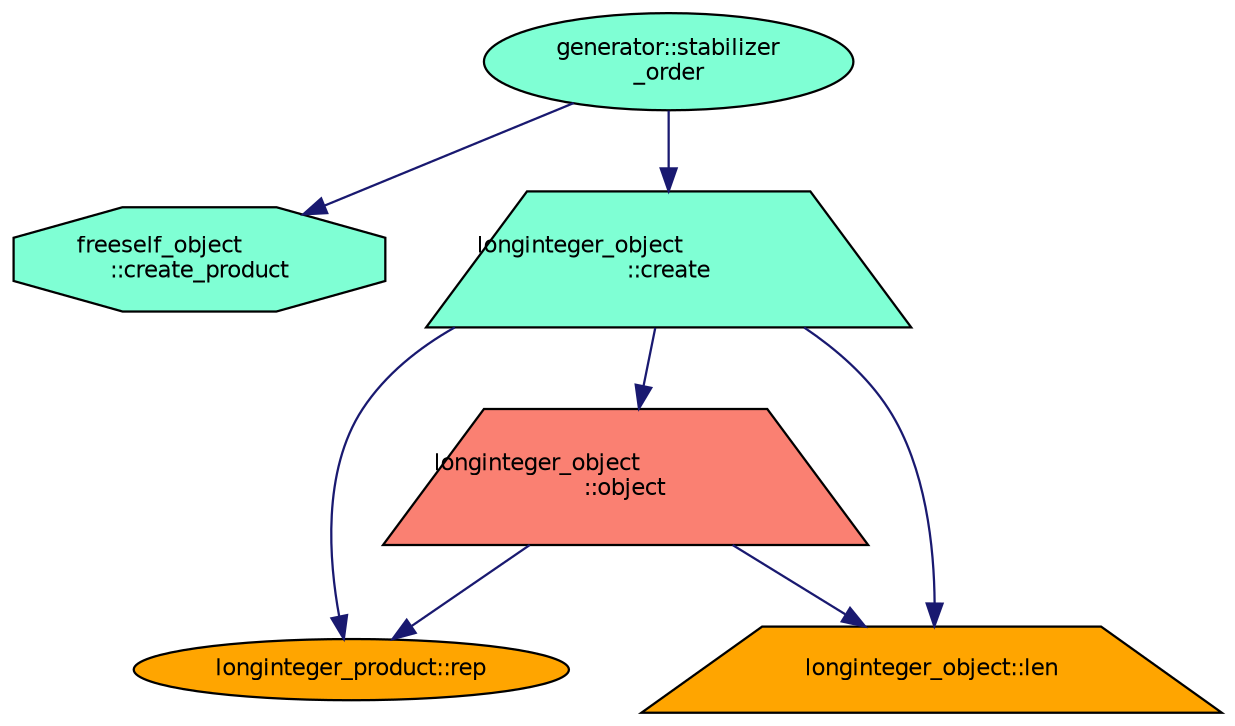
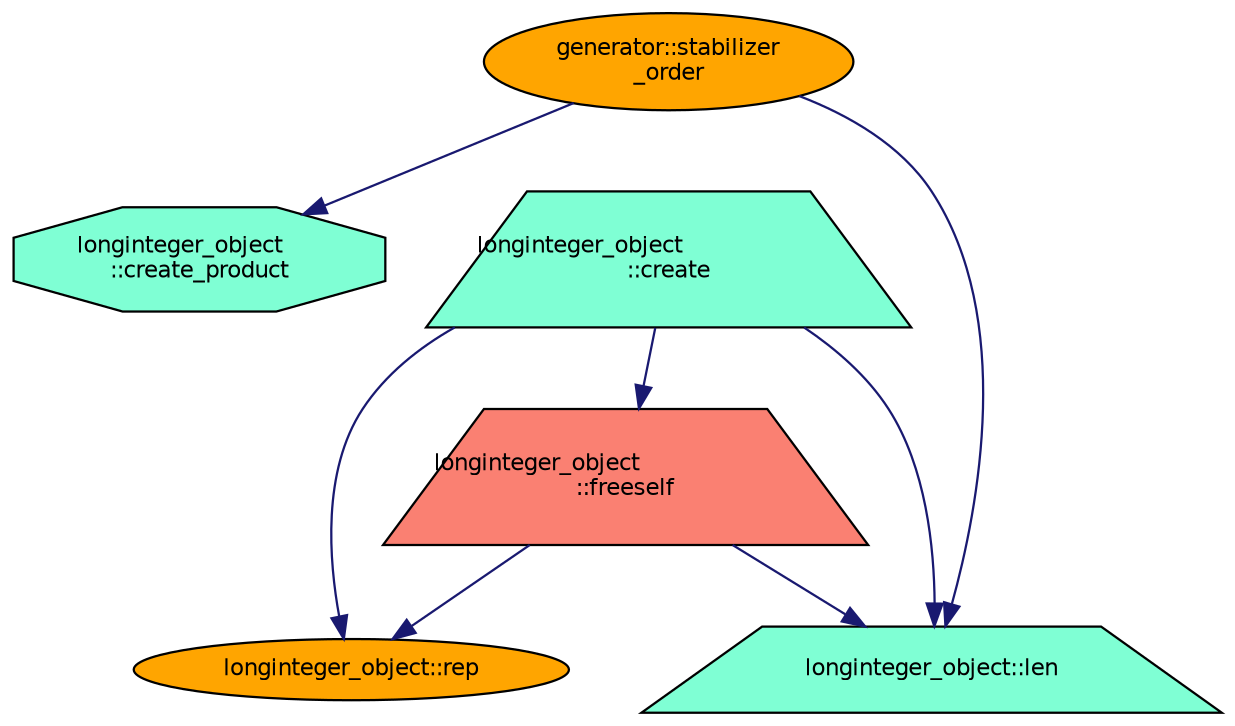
node "generator::stabilizer _order": fillcolor aquamarine -> orange
edge "generator::stabilizer _order" -> "longinteger_object ::create": now "generator::stabilizer _order" -> "longinteger_object::len"
node "freeself_object ::create_product": label "freeself_object ::create_product" -> "longinteger_object ::create_product"
node "longinteger_object ::object": label "longinteger_object ::object" -> "longinteger_object ::freeself"
node "longinteger_product::rep": label "longinteger_product::rep" -> "longinteger_object::rep"
node "longinteger_object::len": fillcolor orange -> aquamarine
